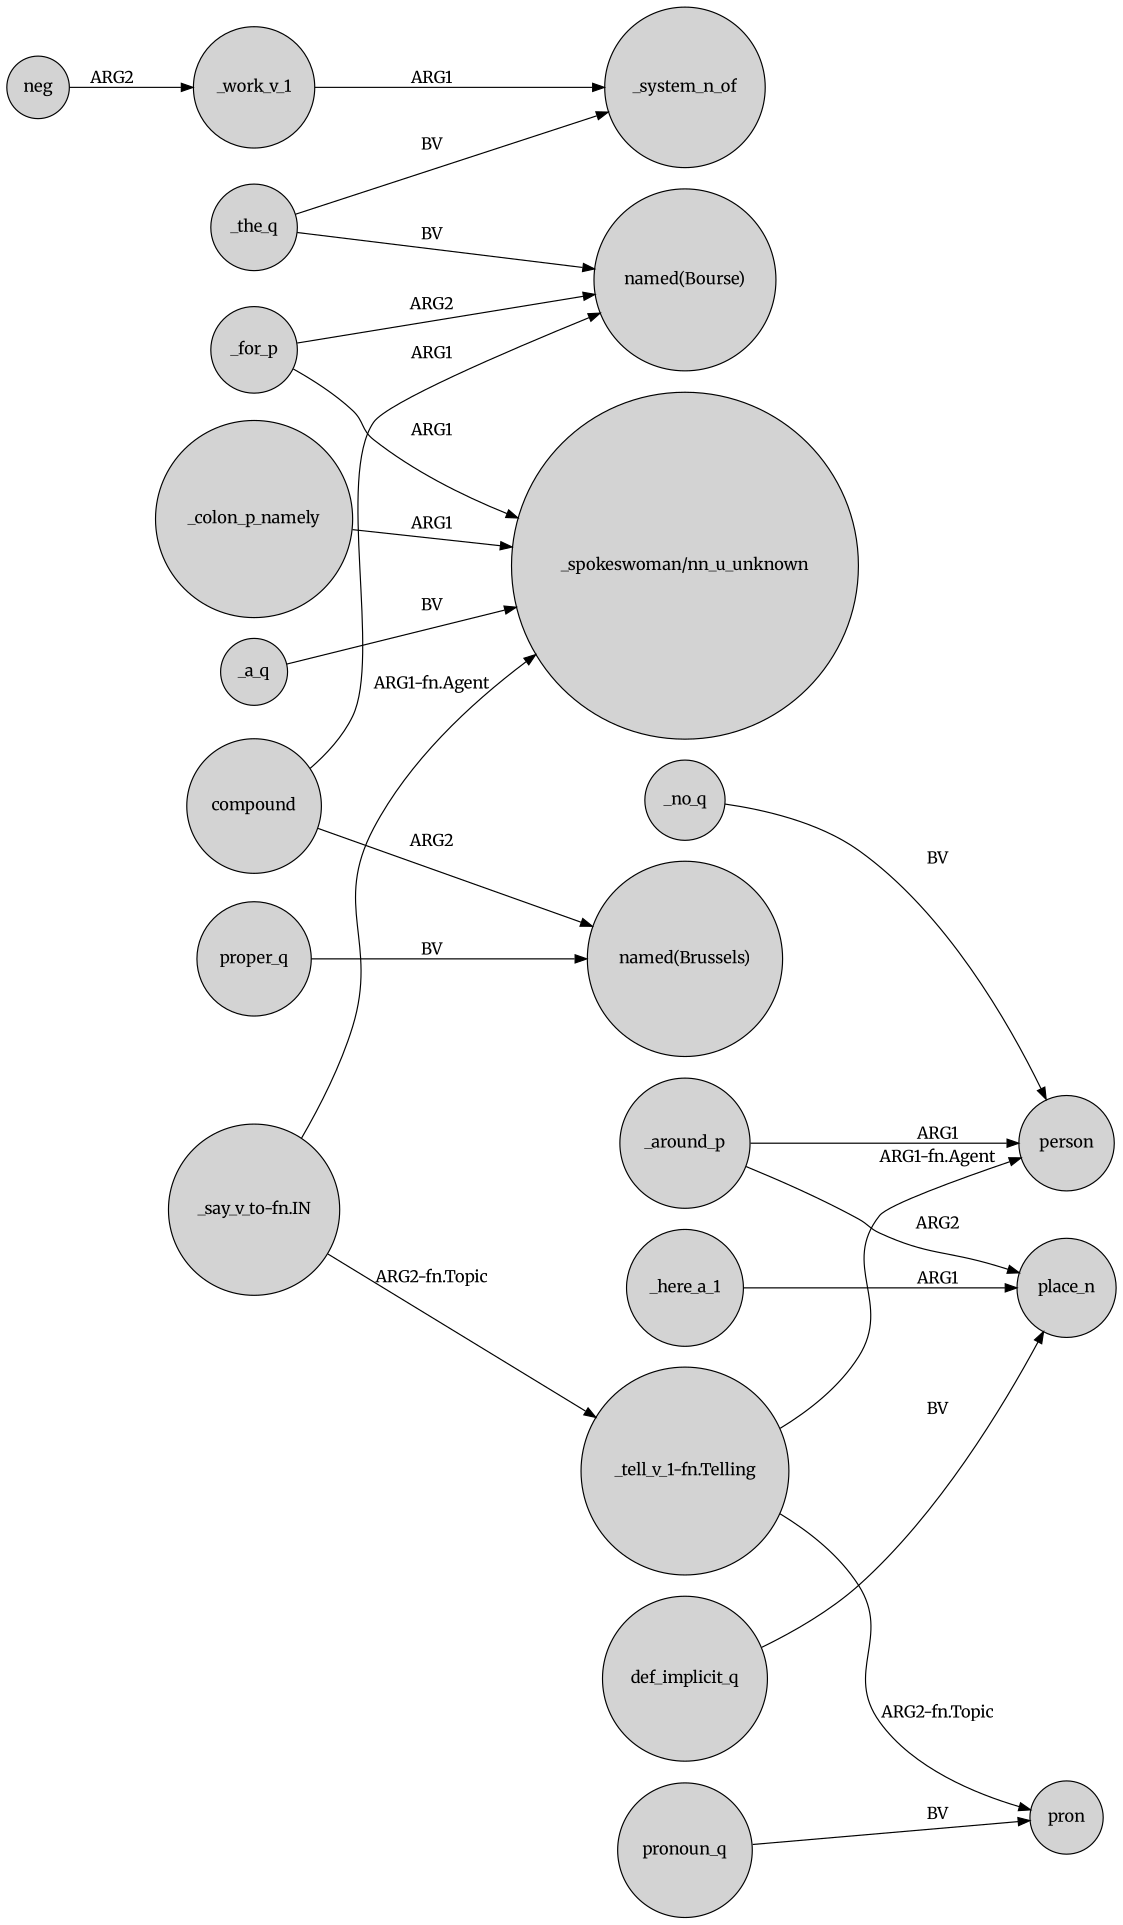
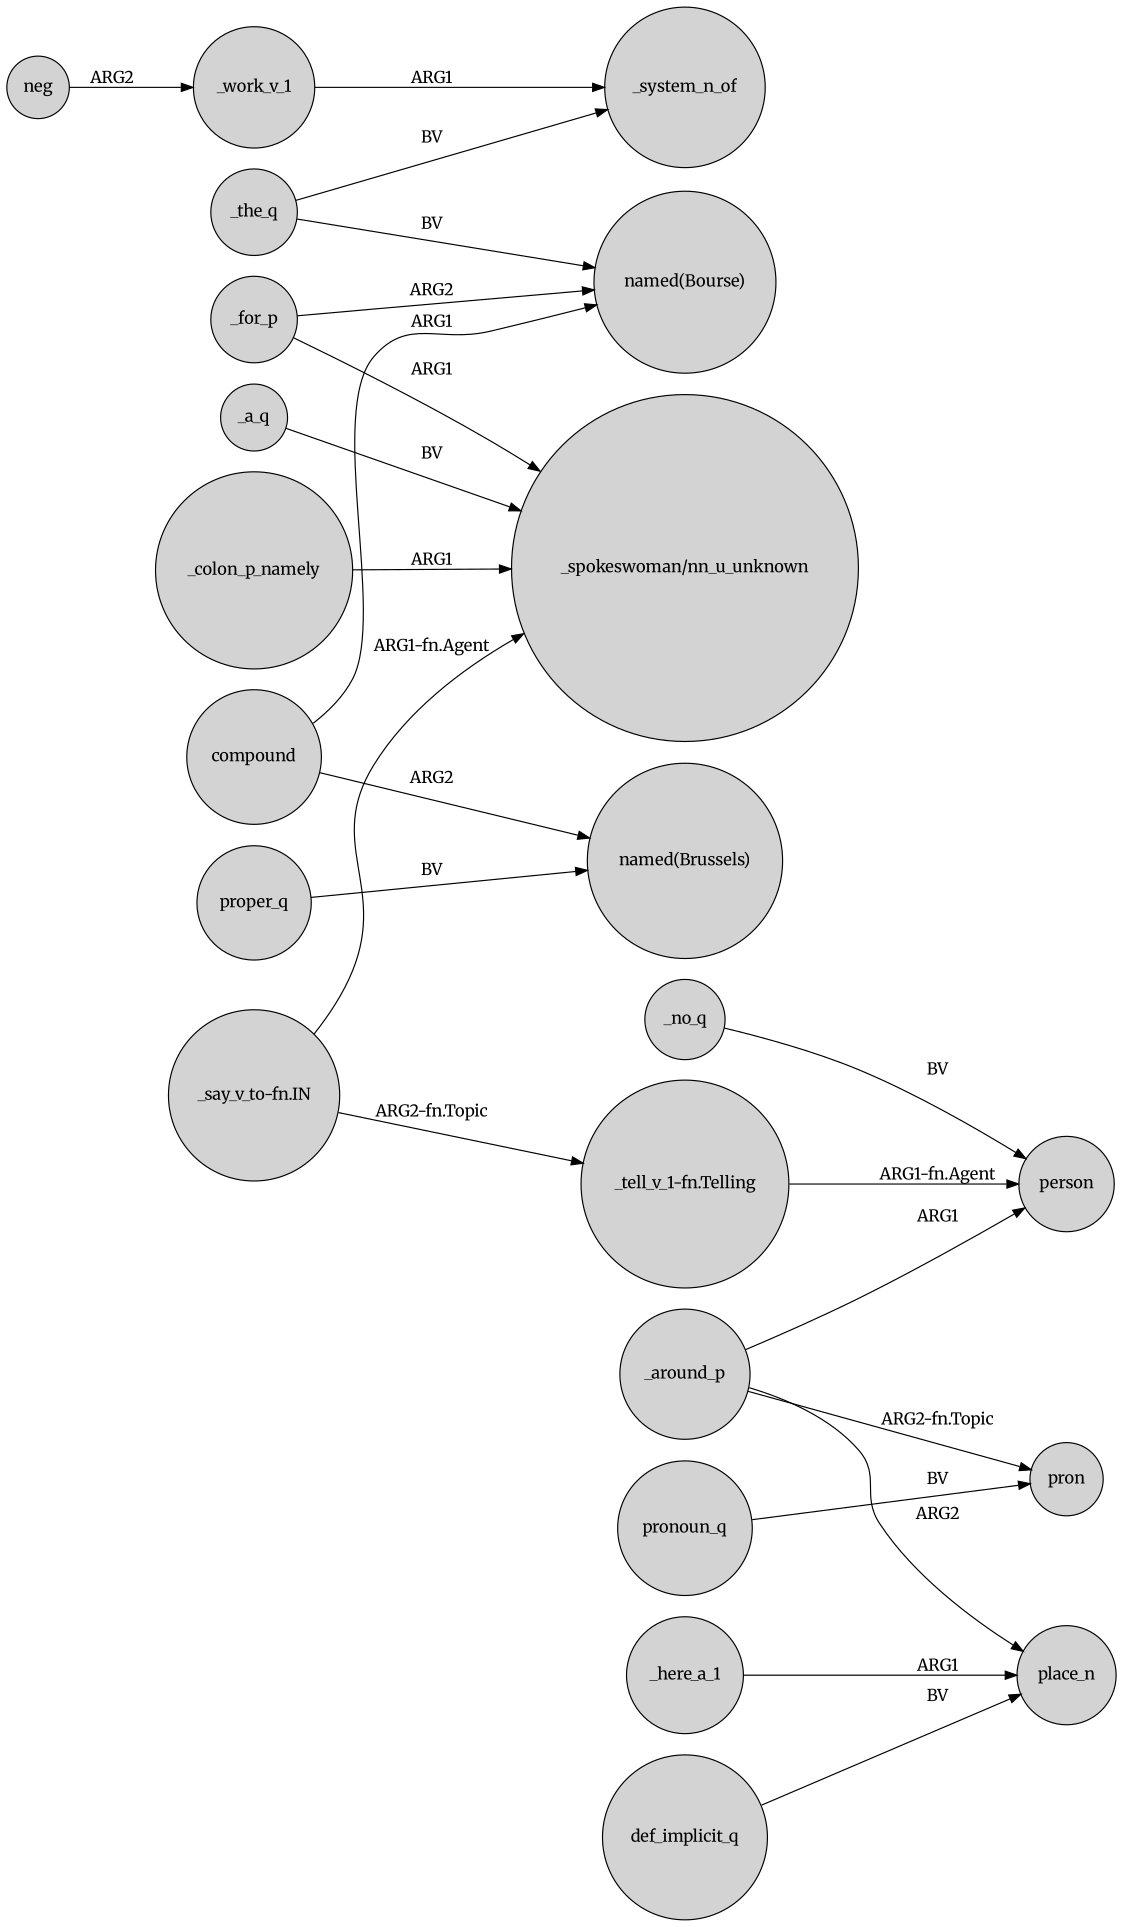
edge "_tell_v_1-fn.Telling" -> "pron": now "_around_p" -> "pron"
